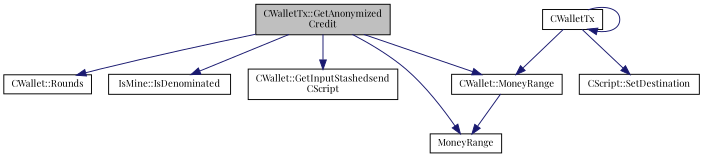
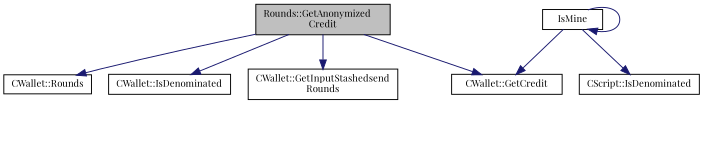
node "CWalletTx::GetAnonymized Credit": label "CWalletTx::GetAnonymized Credit" -> "Rounds::GetAnonymized Credit"
node "CWalletTx": label "CWalletTx" -> "IsMine"
node "IsMine::IsDenominated": label "IsMine::IsDenominated" -> "CWallet::IsDenominated"
node "CWallet::GetInputStashedsend CScript": label "CWallet::GetInputStashedsend CScript" -> "CWallet::GetInputStashedsend Rounds"
node "CWallet::MoneyRange": label "CWallet::MoneyRange" -> "CWallet::GetCredit"
node "CScript::SetDestination": label "CScript::SetDestination" -> "CScript::IsDenominated"
node "MoneyRange": removed
